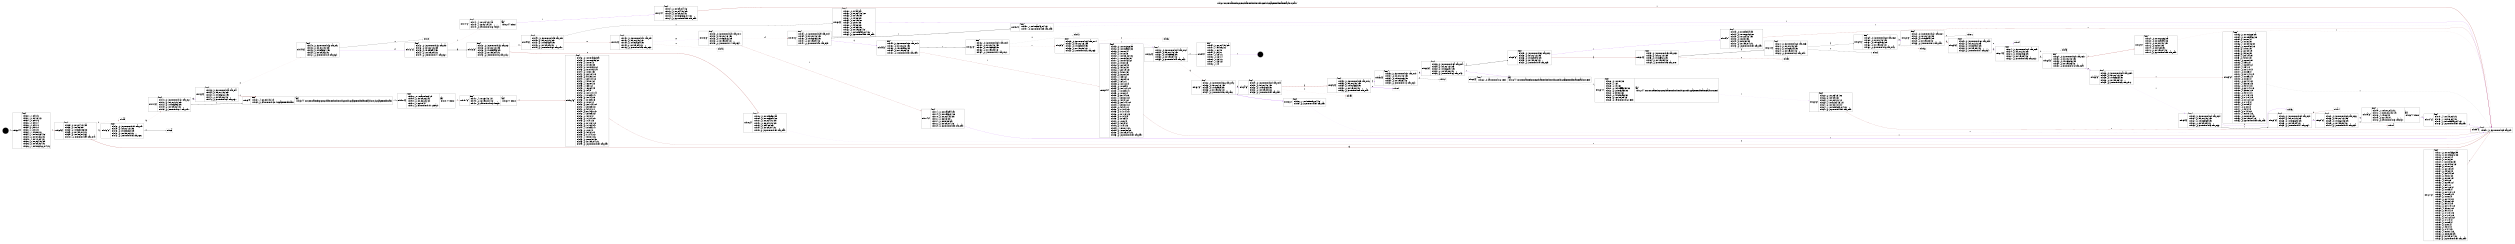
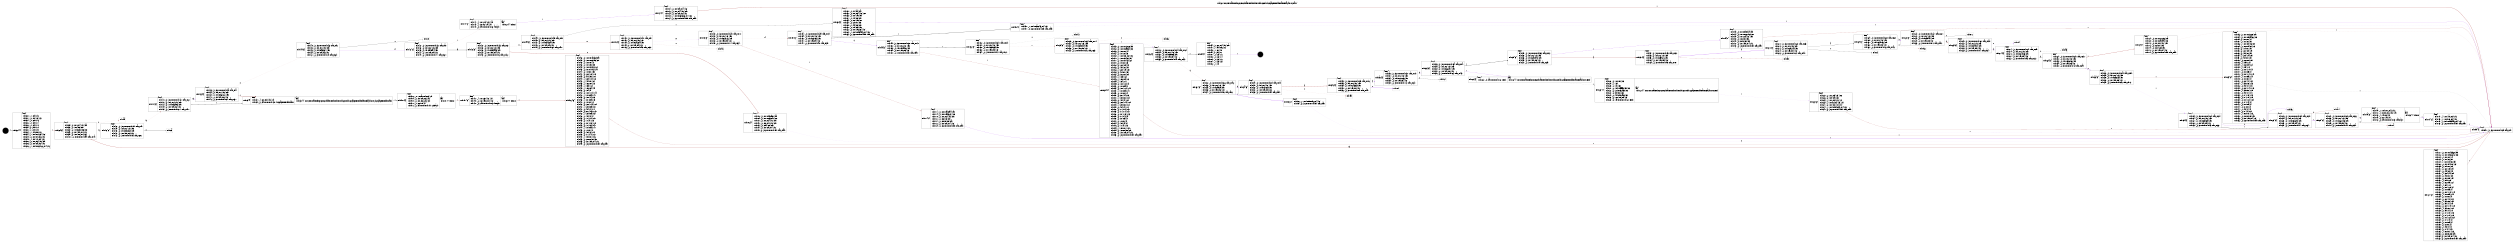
edge "0x4015f7 [25]" -> "0x401610 [25]": color black -> purple
